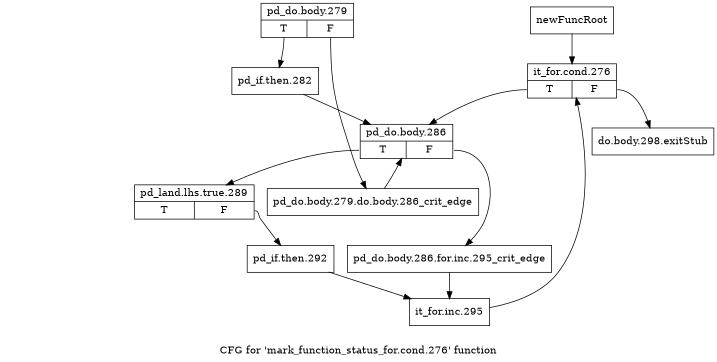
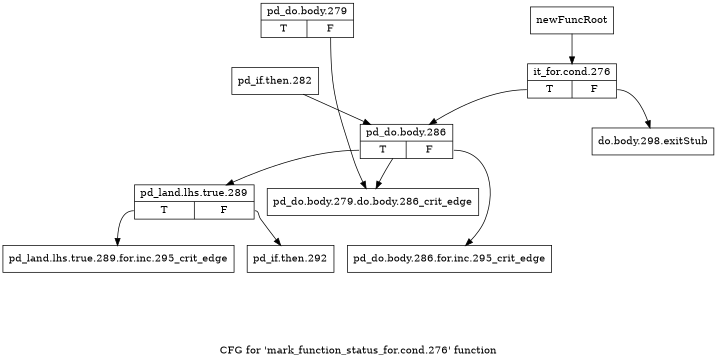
edge "pd_do.body.279" -> "pd_if.then.282": removed
edge "pd_do.body.279.do.body.286_crit_edge" -> "pd_do.body.286": reversed
node "pd_land.lhs.true.289.for.inc.295_crit_edge": added
node "it_for.inc.295": removed
